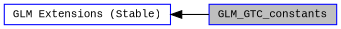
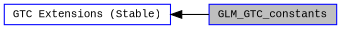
node "GLM Extensions (Stable)": label "GLM Extensions (Stable)" -> "GTC Extensions (Stable)"
